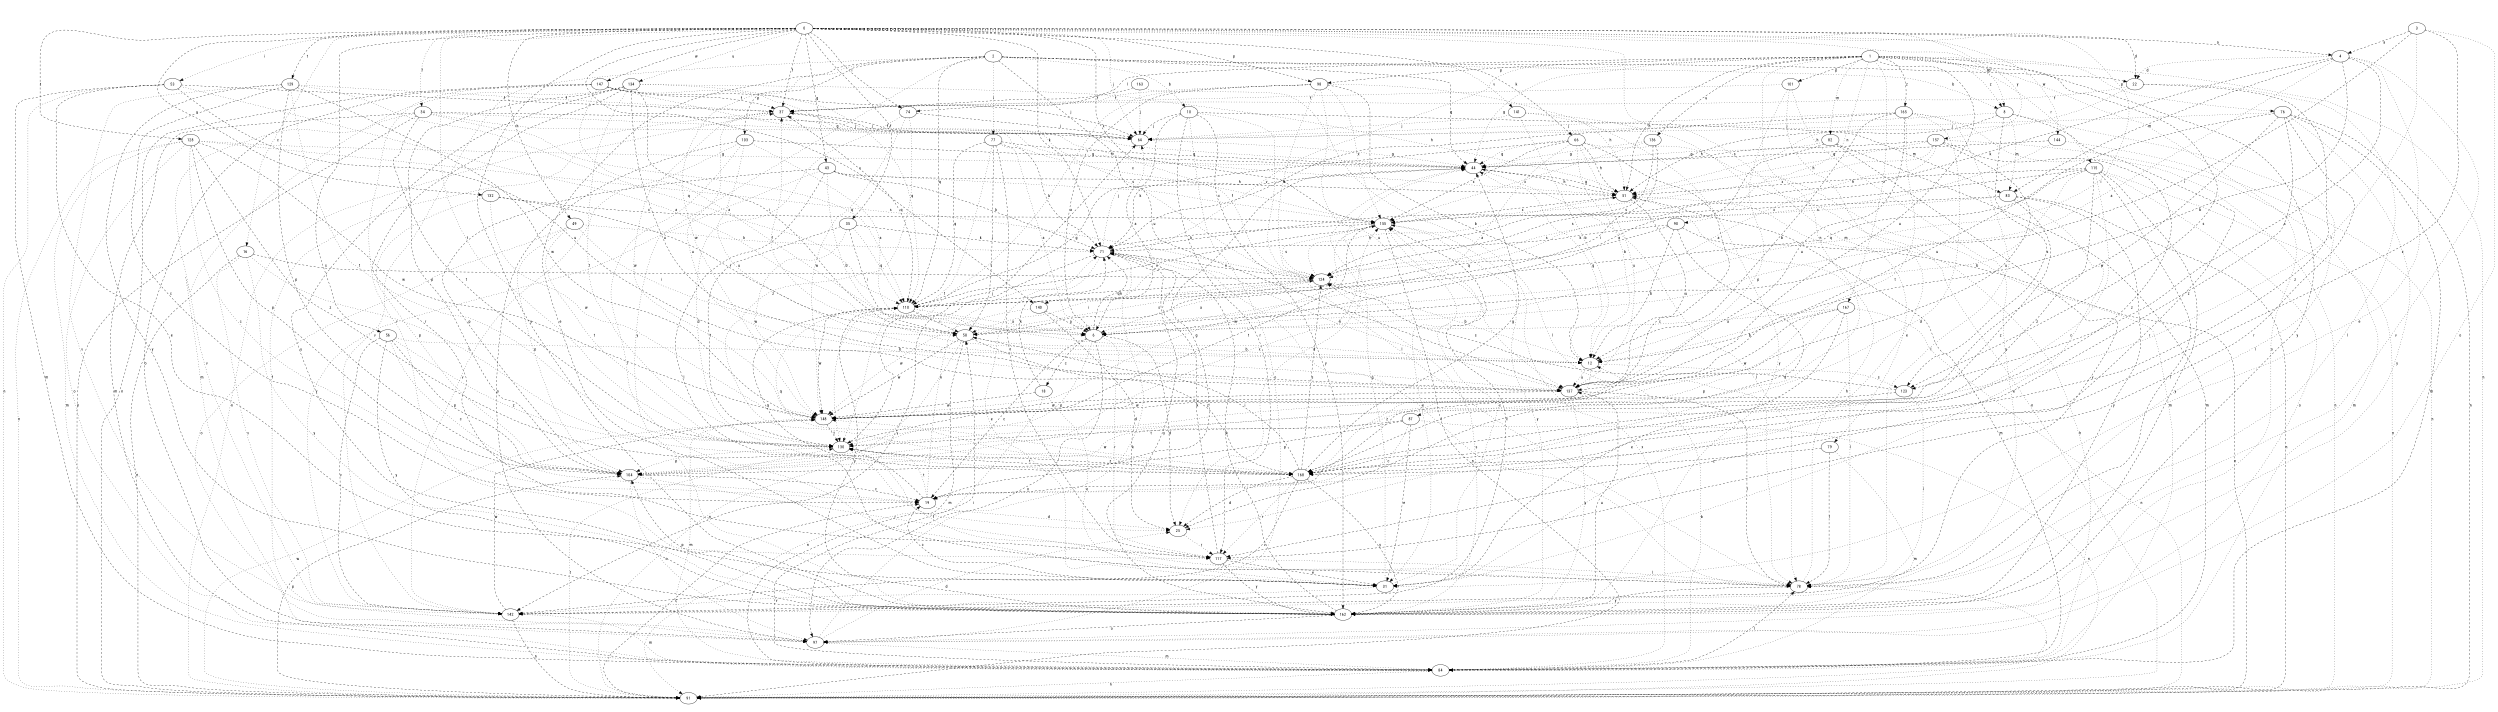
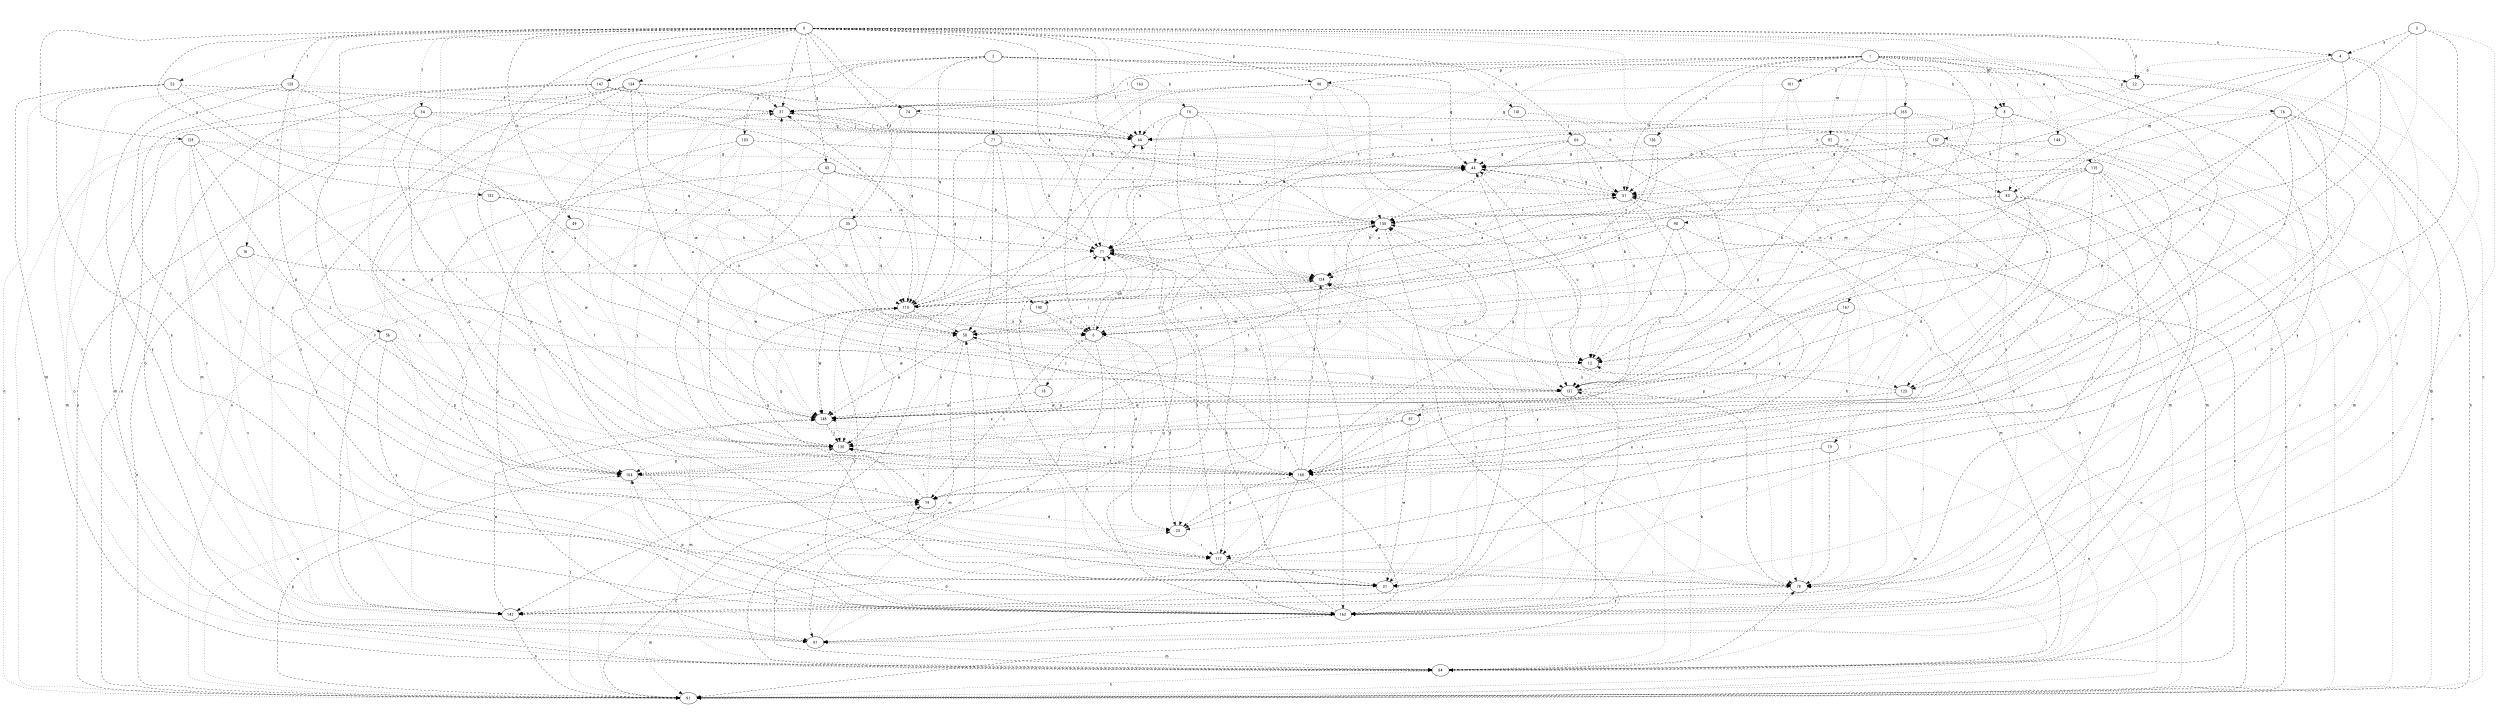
edge "147" -> "37": now "134" -> "37"
edge "2" -> "137": now "44" -> "137"
